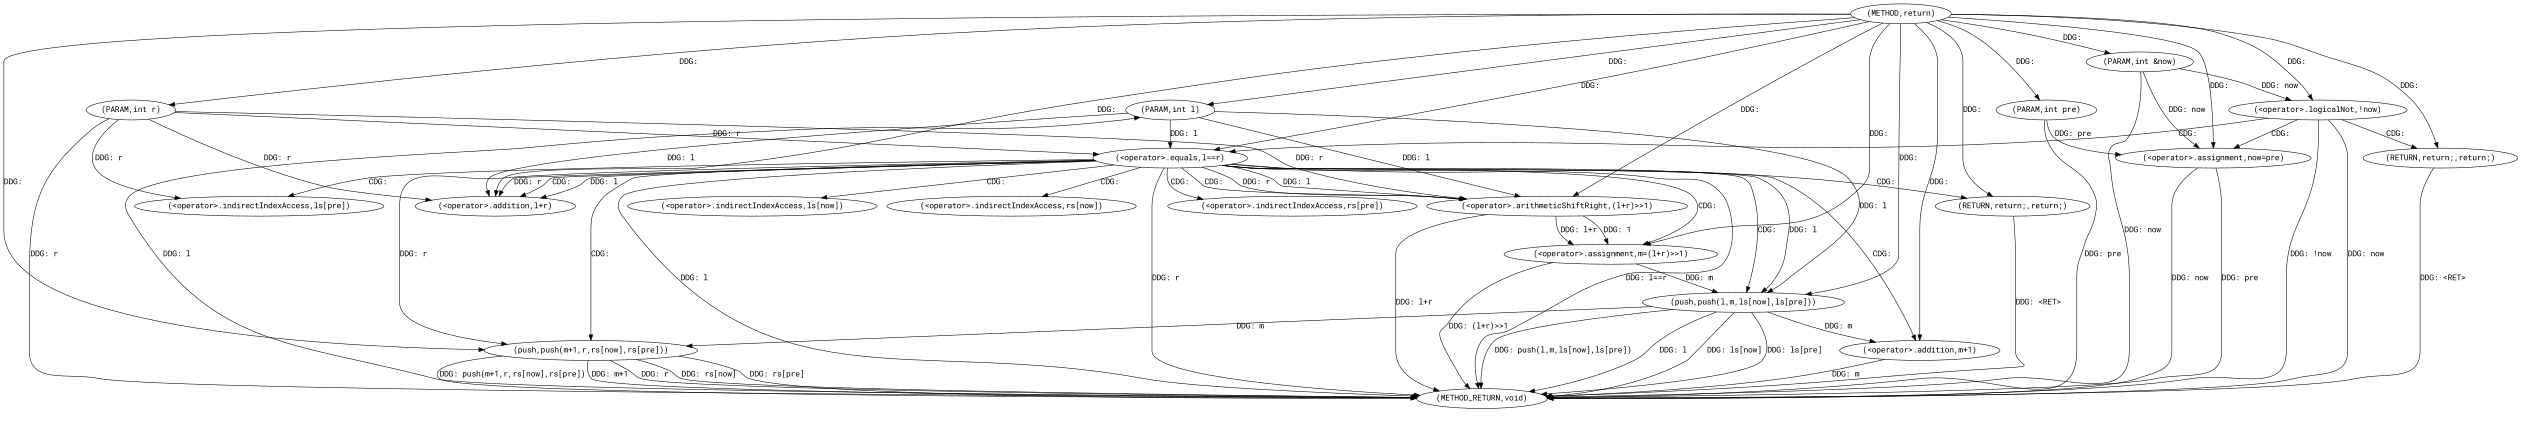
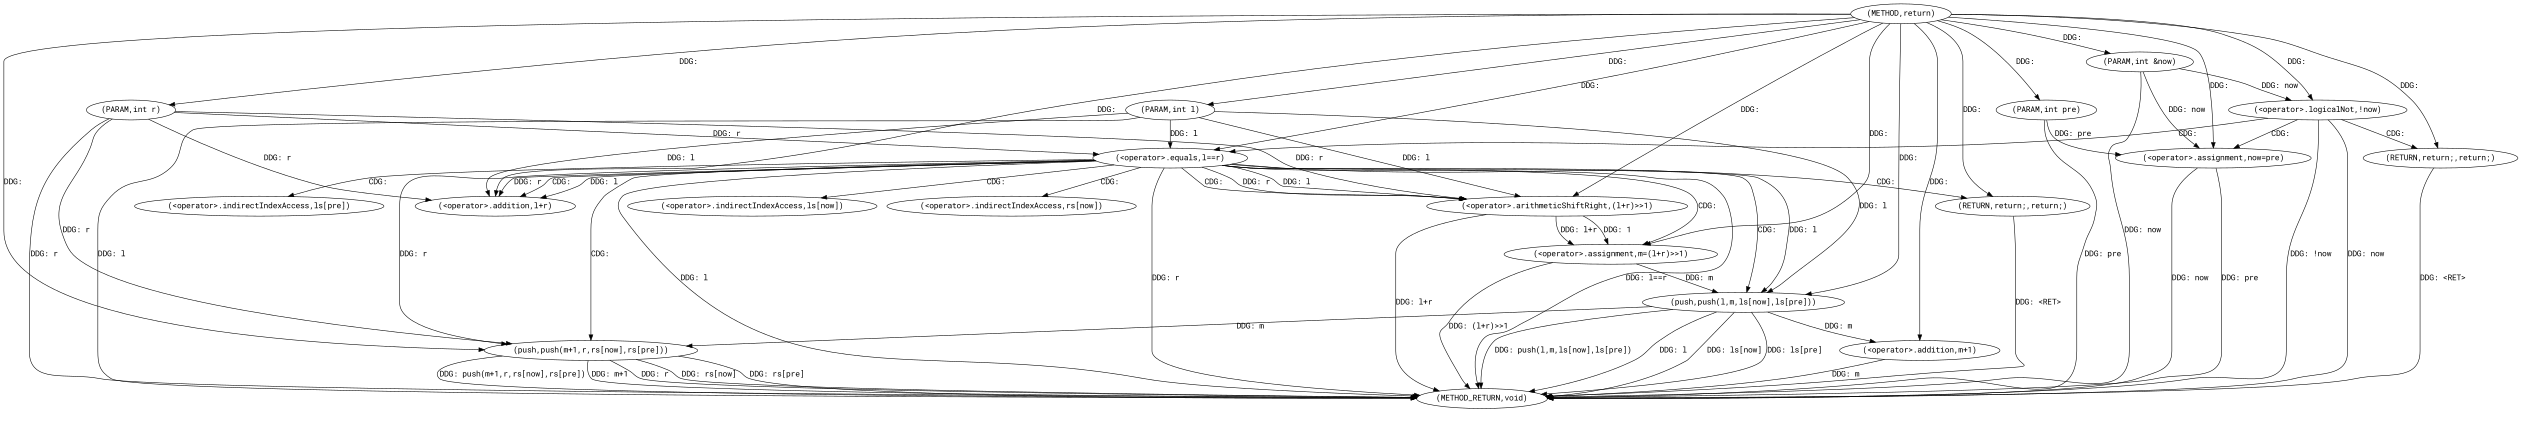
edge "(PARAM,int r)" -> "(<operator>.indirectIndexAccess,ls[pre])": now "(PARAM,int r)" -> "(push,push(m+1,r,rs[now],rs[pre]))"
edge "(<operator>.equals,l==r)" -> "(<operator>.addition,m+1)": removed, label "CDG:"
node "(<operator>.indirectIndexAccess,rs[pre])": removed
edge "(METHOD_RETURN,void)" -> "(PARAM,int l)": reversed
